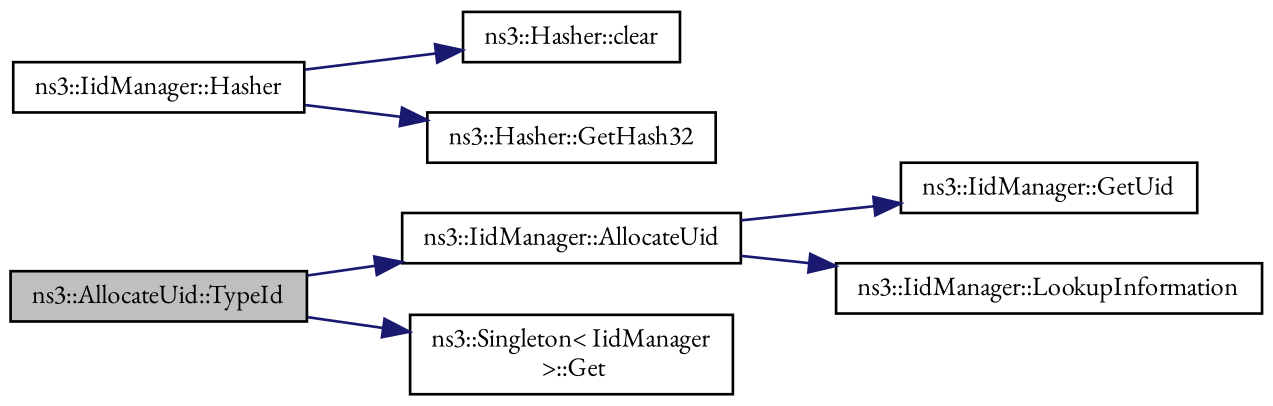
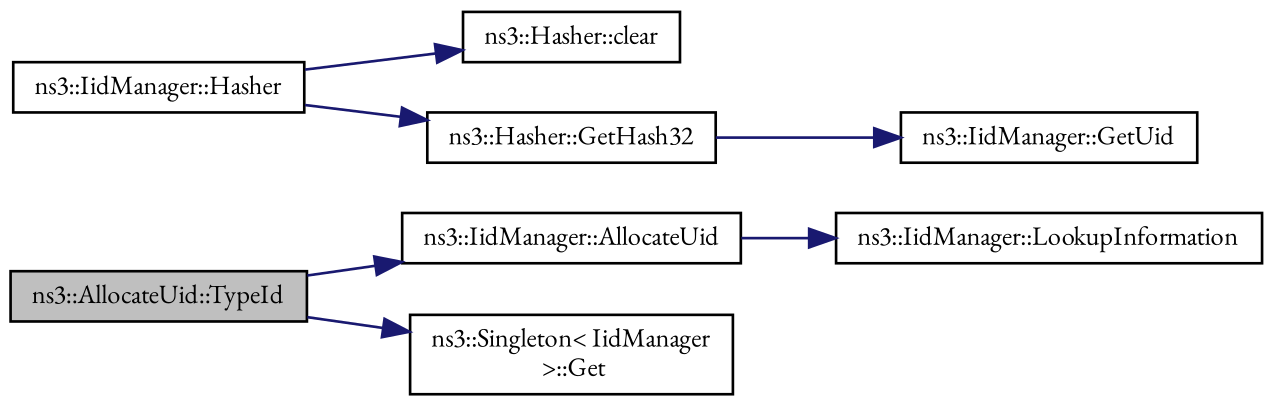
edge "ns3::IidManager::AllocateUid" -> "ns3::IidManager::GetUid": now "ns3::Hasher::GetHash32" -> "ns3::IidManager::GetUid"
